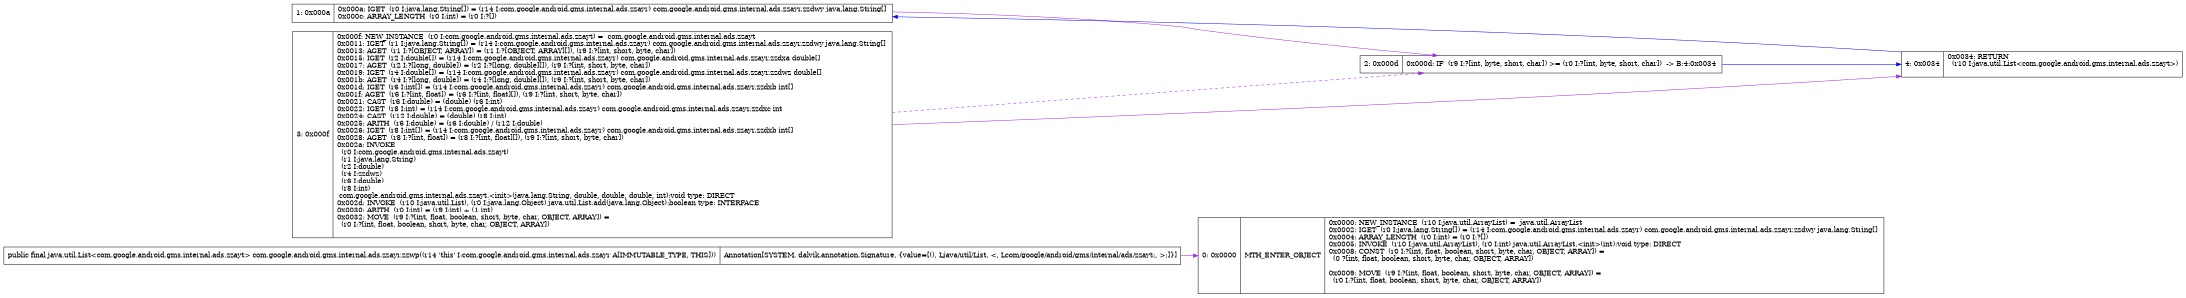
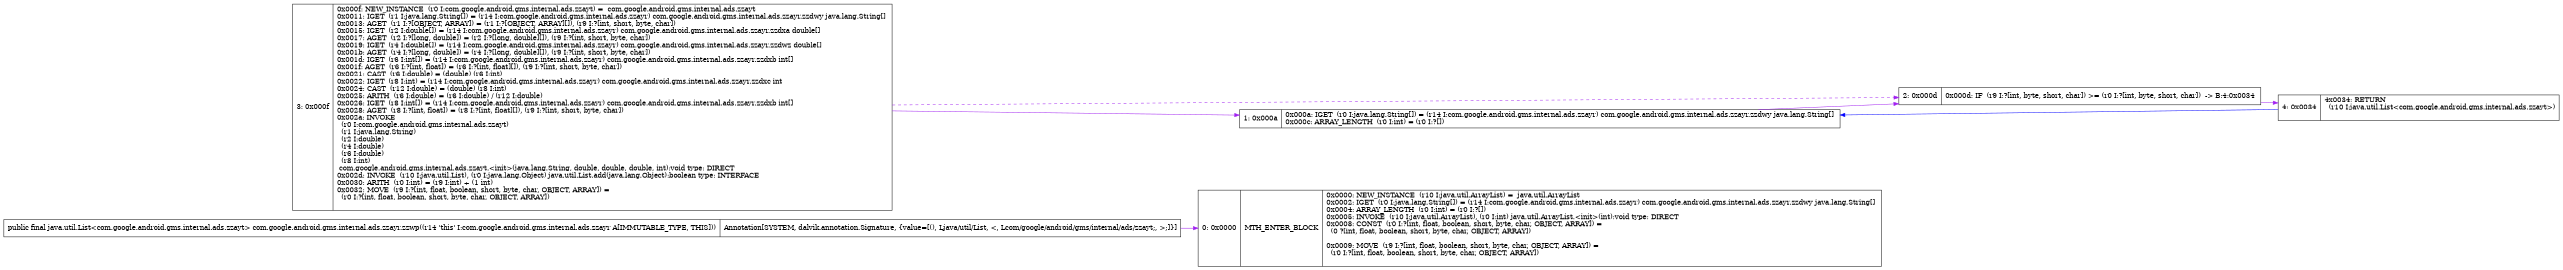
node "4: 0x0034": text "0x0034: RETURN" -> "4x0034: RETURN"
edge "2: 0x000d" -> "4: 0x0034": color blue -> purple
edge "3: 0x000f" -> "4: 0x0034": now "3: 0x000f" -> "1: 0x000a"
node "3: 0x000f": text "(r4 I:zzdwz)" -> "(r4 I:double)"
node "0: 0x0000": text "MTH_ENTER_OBJECT" -> "MTH_ENTER_BLOCK"
